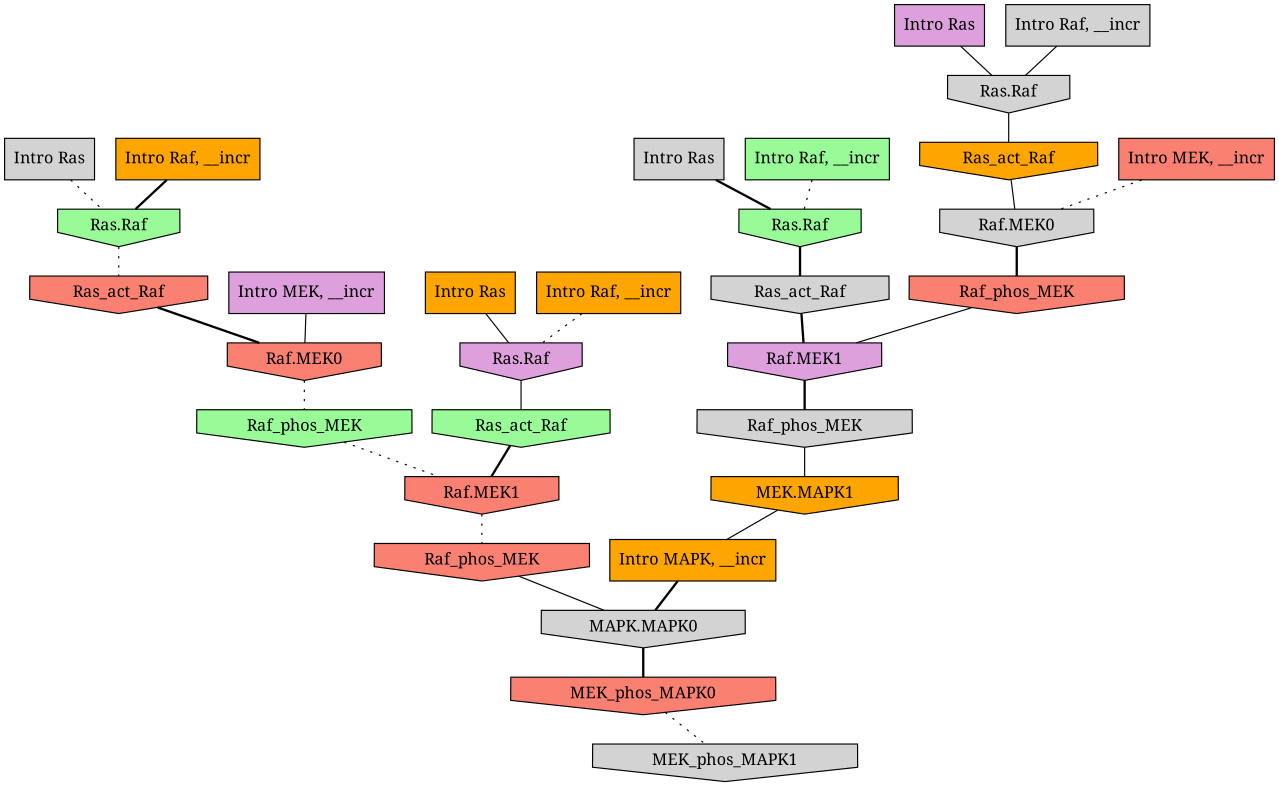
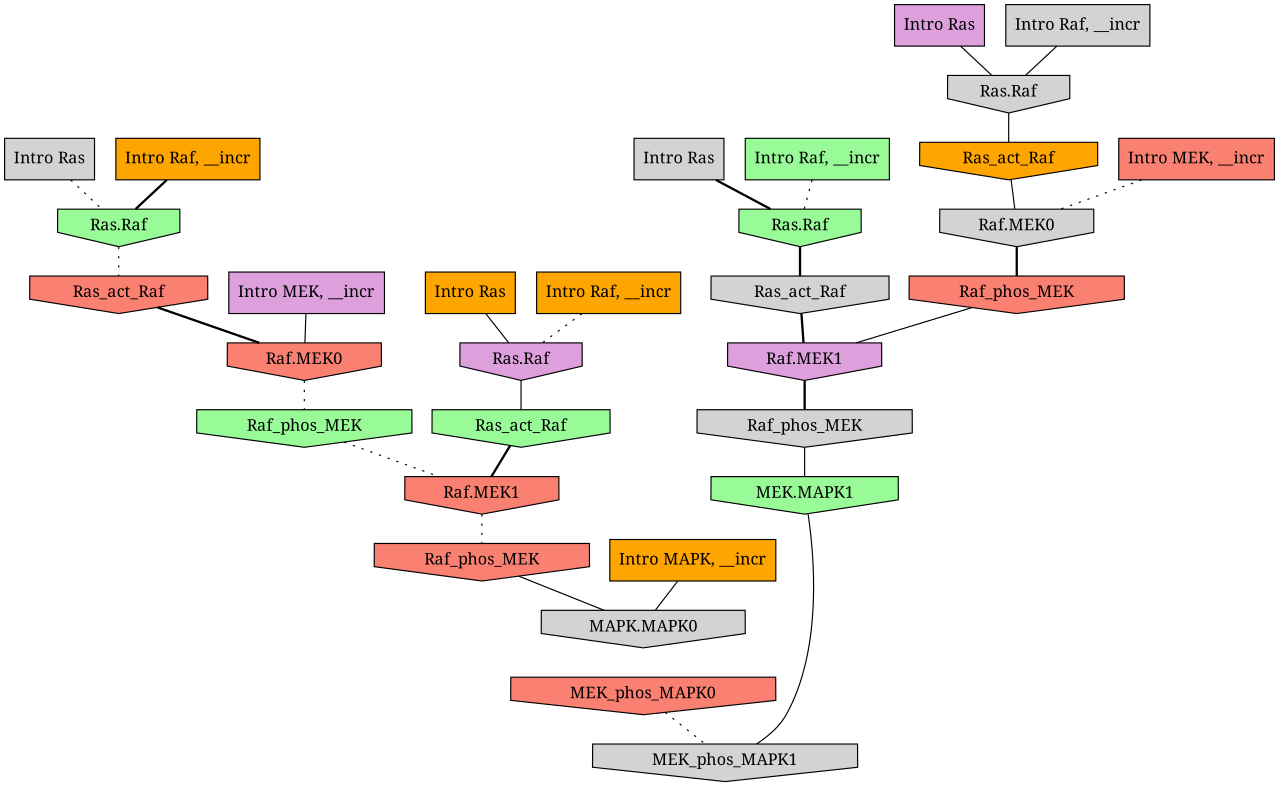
node "MEK.MAPK1": fillcolor orange -> palegreen
edge "MEK.MAPK1" -- "Intro MAPK, __incr": now "MEK.MAPK1" -- "MEK_phos_MAPK1"
edge "Intro MAPK, __incr" -- "MAPK.MAPK0": style bold -> solid
edge "MAPK.MAPK0" -- "MEK_phos_MAPK0": removed
